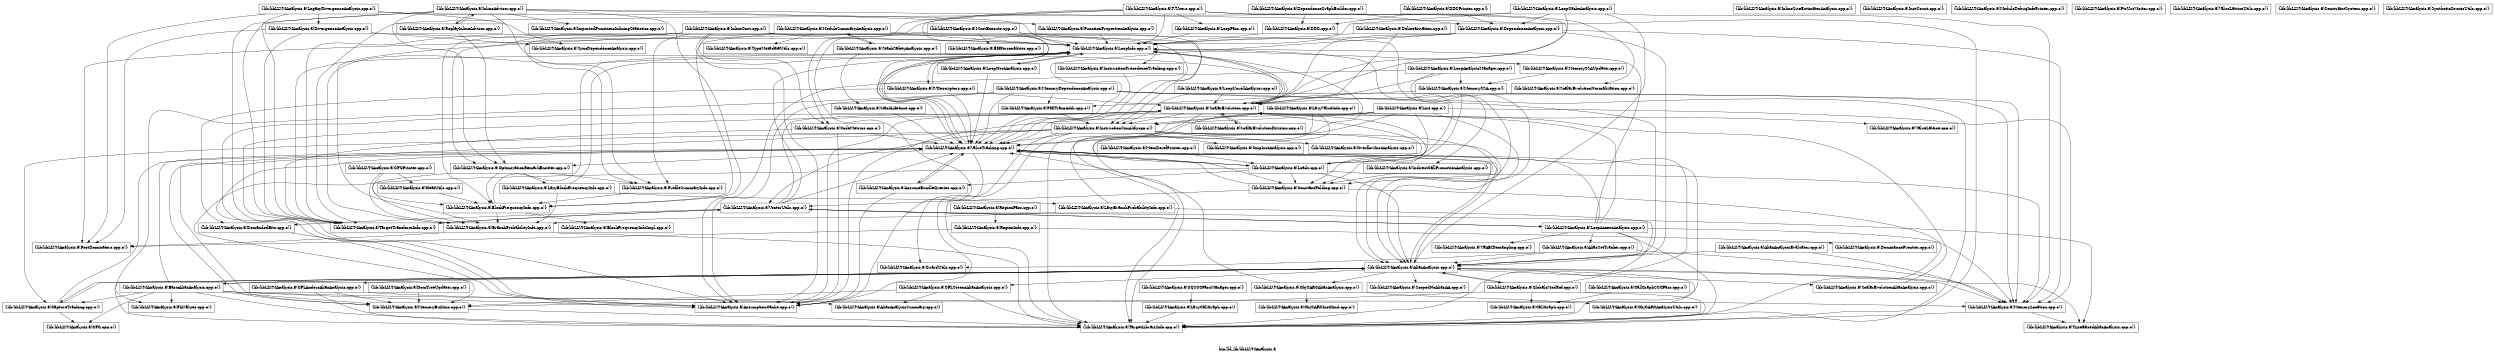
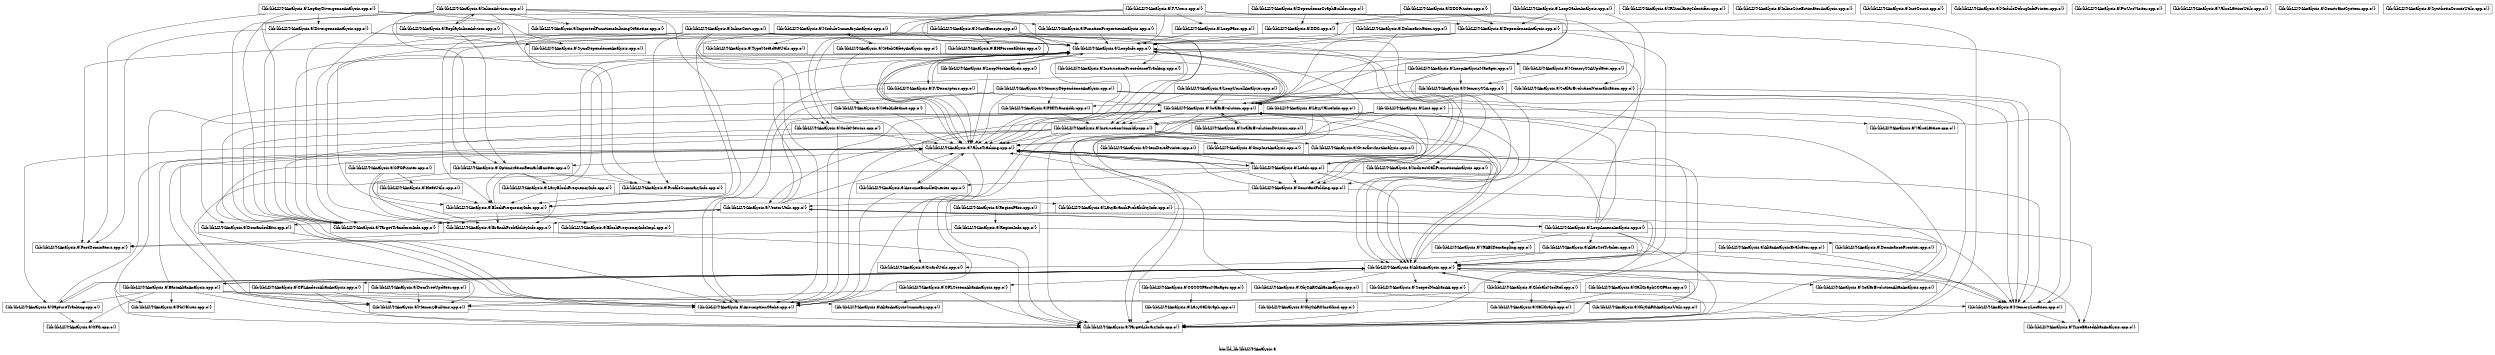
node "{lib/libLLVMAnalysis.a(IRSimilarityIdentifier.cpp.o)}": added
edge "{lib/libLLVMAnalysis.a(LoopCacheAnalysis.cpp.o)}" -> "{lib/libLLVMAnalysis.a(MemoryLocation.cpp.o)}": now "{lib/libLLVMAnalysis.a(ScalarEvolutionNormalization.cpp.o)}" -> "{lib/libLLVMAnalysis.a(MemoryLocation.cpp.o)}"
edge "{lib/libLLVMAnalysis.a(IndirectCallPromotionAnalysis.cpp.o)}" -> "{lib/libLLVMAnalysis.a(ConstantFolding.cpp.o)}": now "{lib/libLLVMAnalysis.a(InlineCost.cpp.o)}" -> "{lib/libLLVMAnalysis.a(ConstantFolding.cpp.o)}"
edge "{lib/libLLVMAnalysis.a(LazyBlockFrequencyInfo.cpp.o)}" -> "{lib/libLLVMAnalysis.a(BlockFrequencyInfo.cpp.o)}": added
